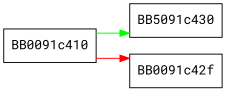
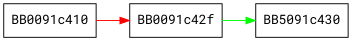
edge "BB0091c410" -> "BB5091c430": now "BB0091c42f" -> "BB5091c430"
